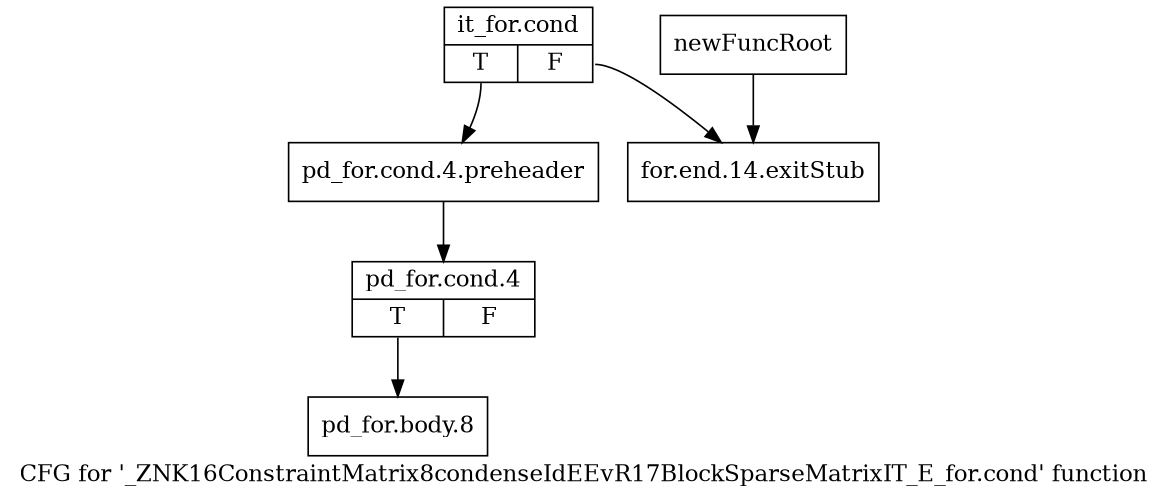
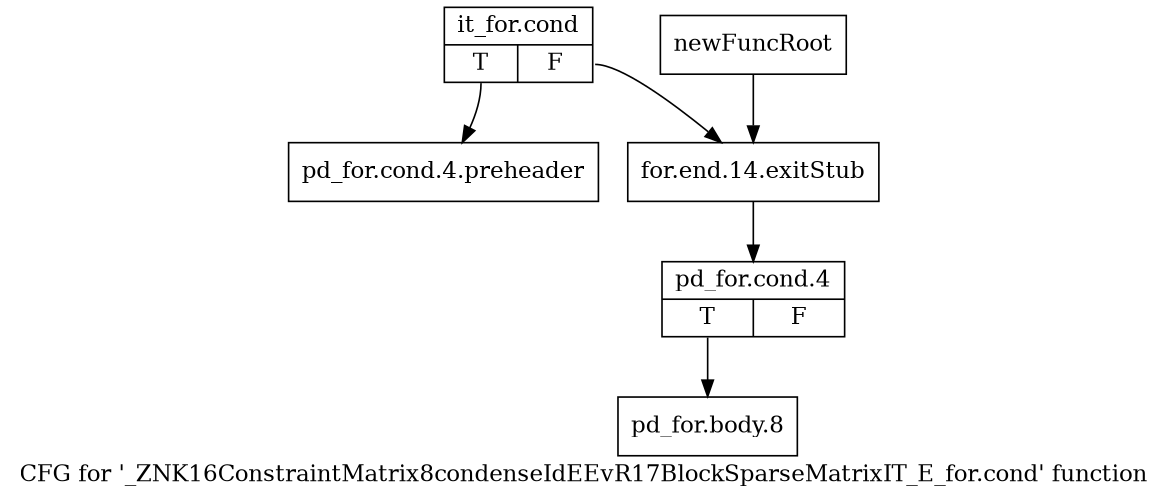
edge "pd_for.cond.4.preheader" -> "pd_for.cond.4": now "for.end.14.exitStub" -> "pd_for.cond.4"
